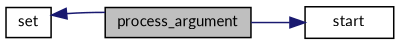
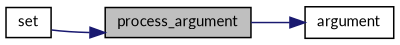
edge "process_argument" -> "set": reversed
node "start": label "start" -> "argument"
